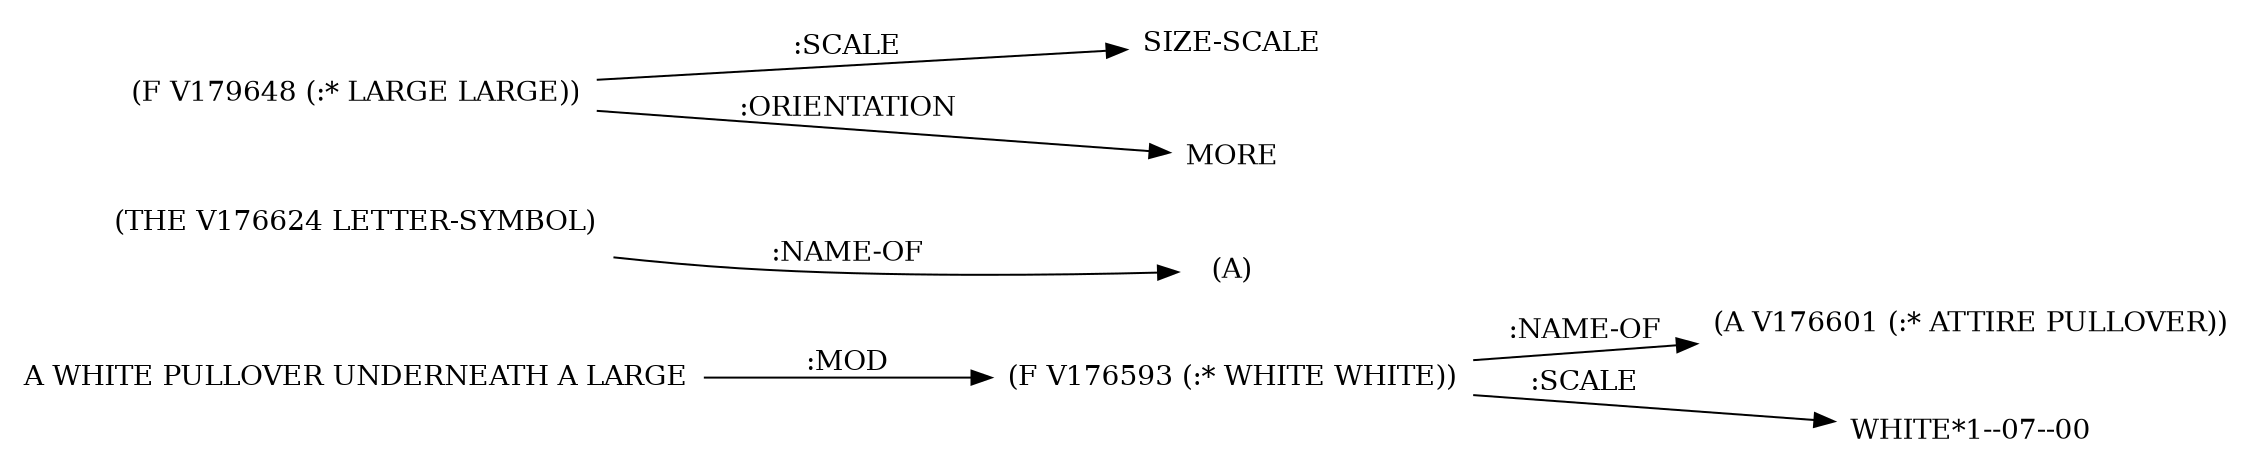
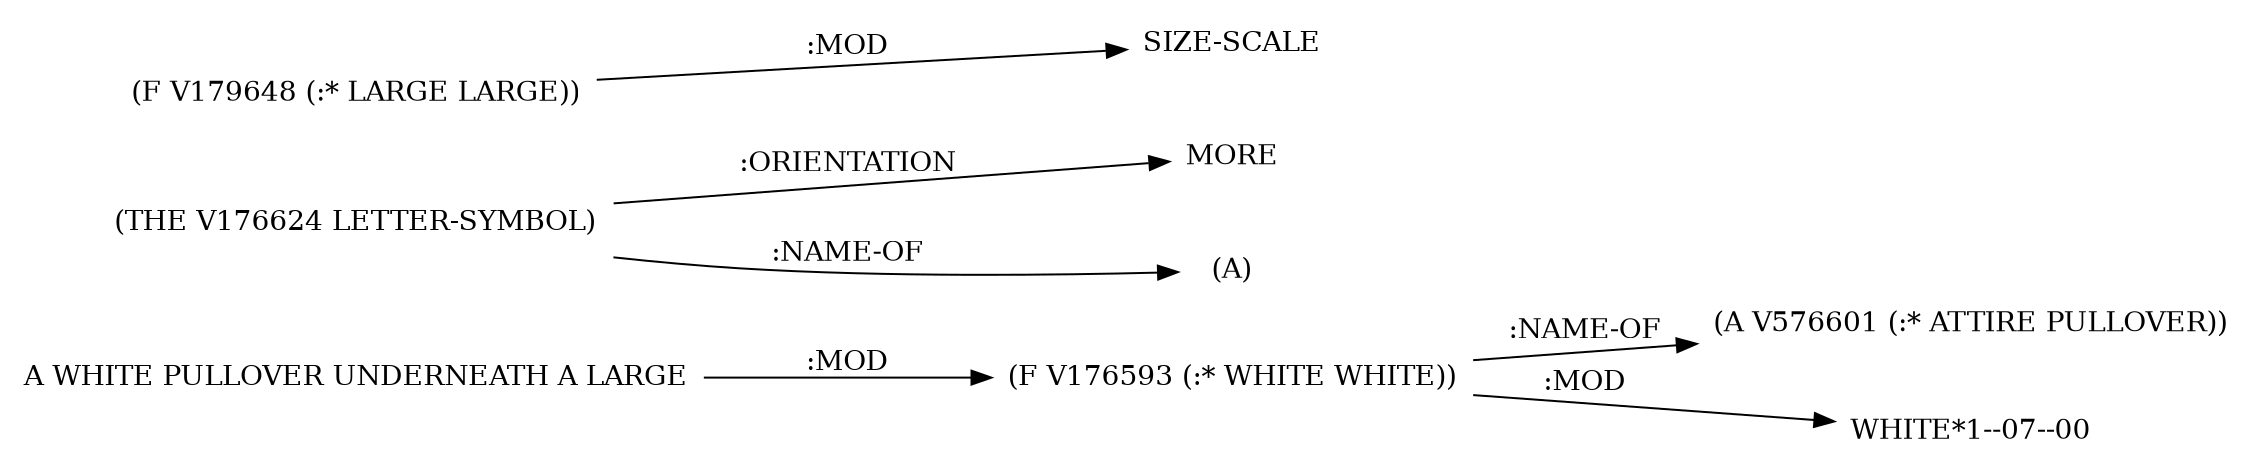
edge "(F V179648 (:* LARGE LARGE))" -> "SIZE-SCALE": label ":SCALE" -> ":MOD"
edge "(F V179648 (:* LARGE LARGE))" -> "MORE": now "(THE V176624 LETTER-SYMBOL)" -> "MORE"
node "(A V176601 (:* ATTIRE PULLOVER))": label "(A V176601 (:* ATTIRE PULLOVER))" -> "(A V576601 (:* ATTIRE PULLOVER))"
edge "(F V176593 (:* WHITE WHITE))" -> "WHITE*1--07--00": label ":SCALE" -> ":MOD"
